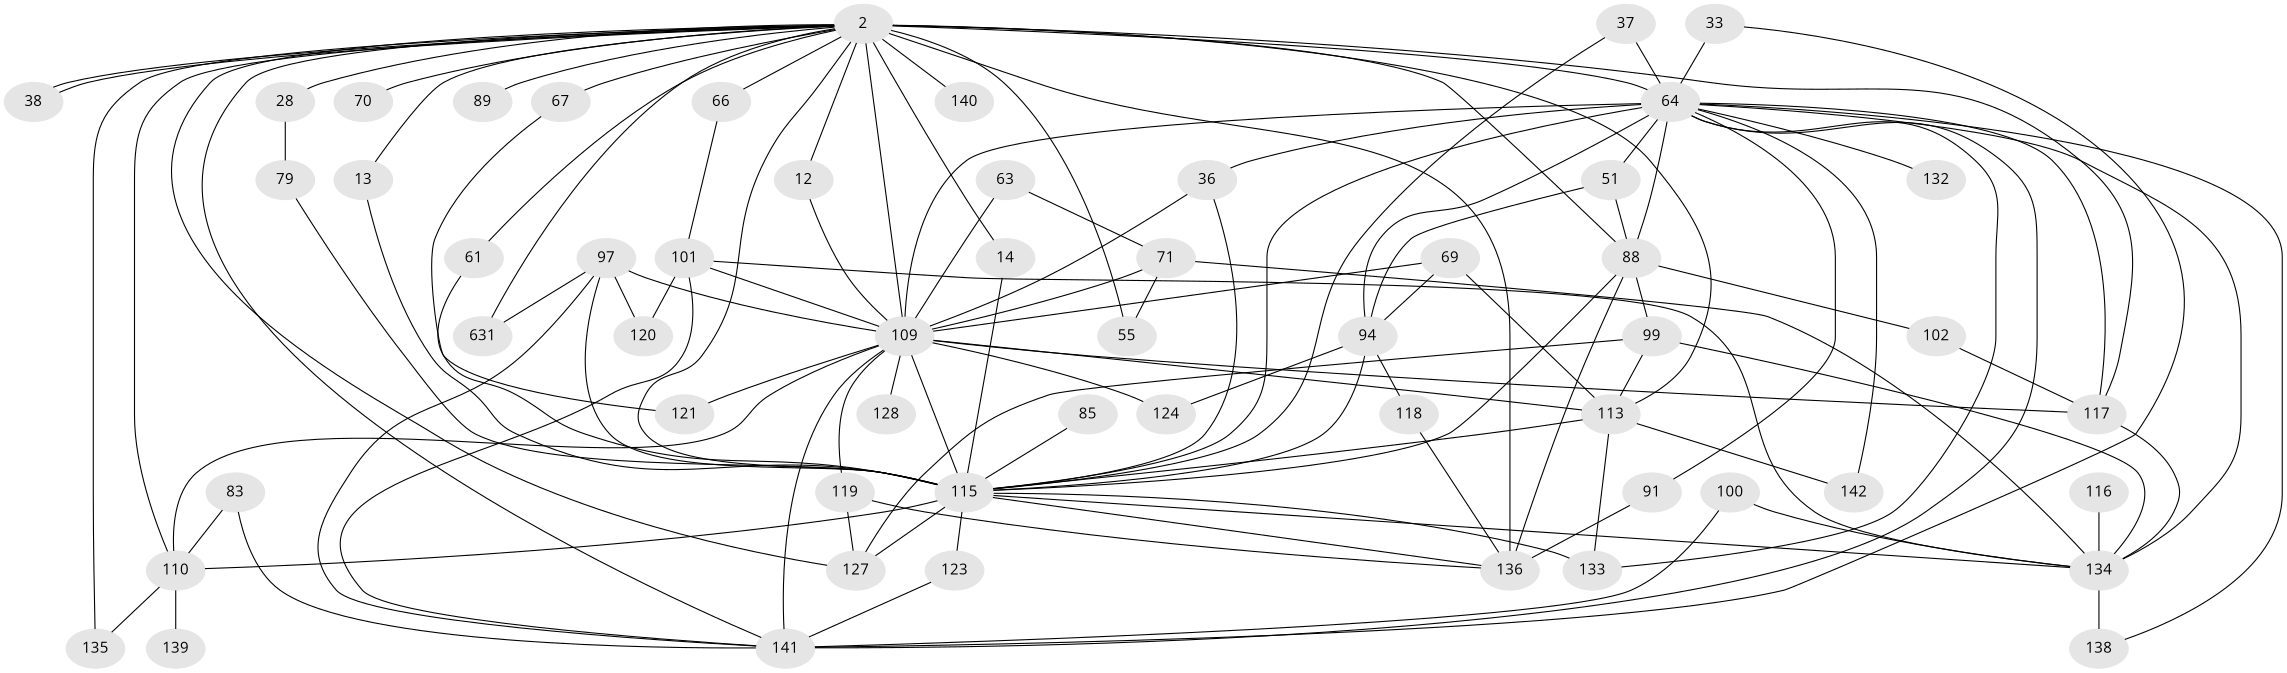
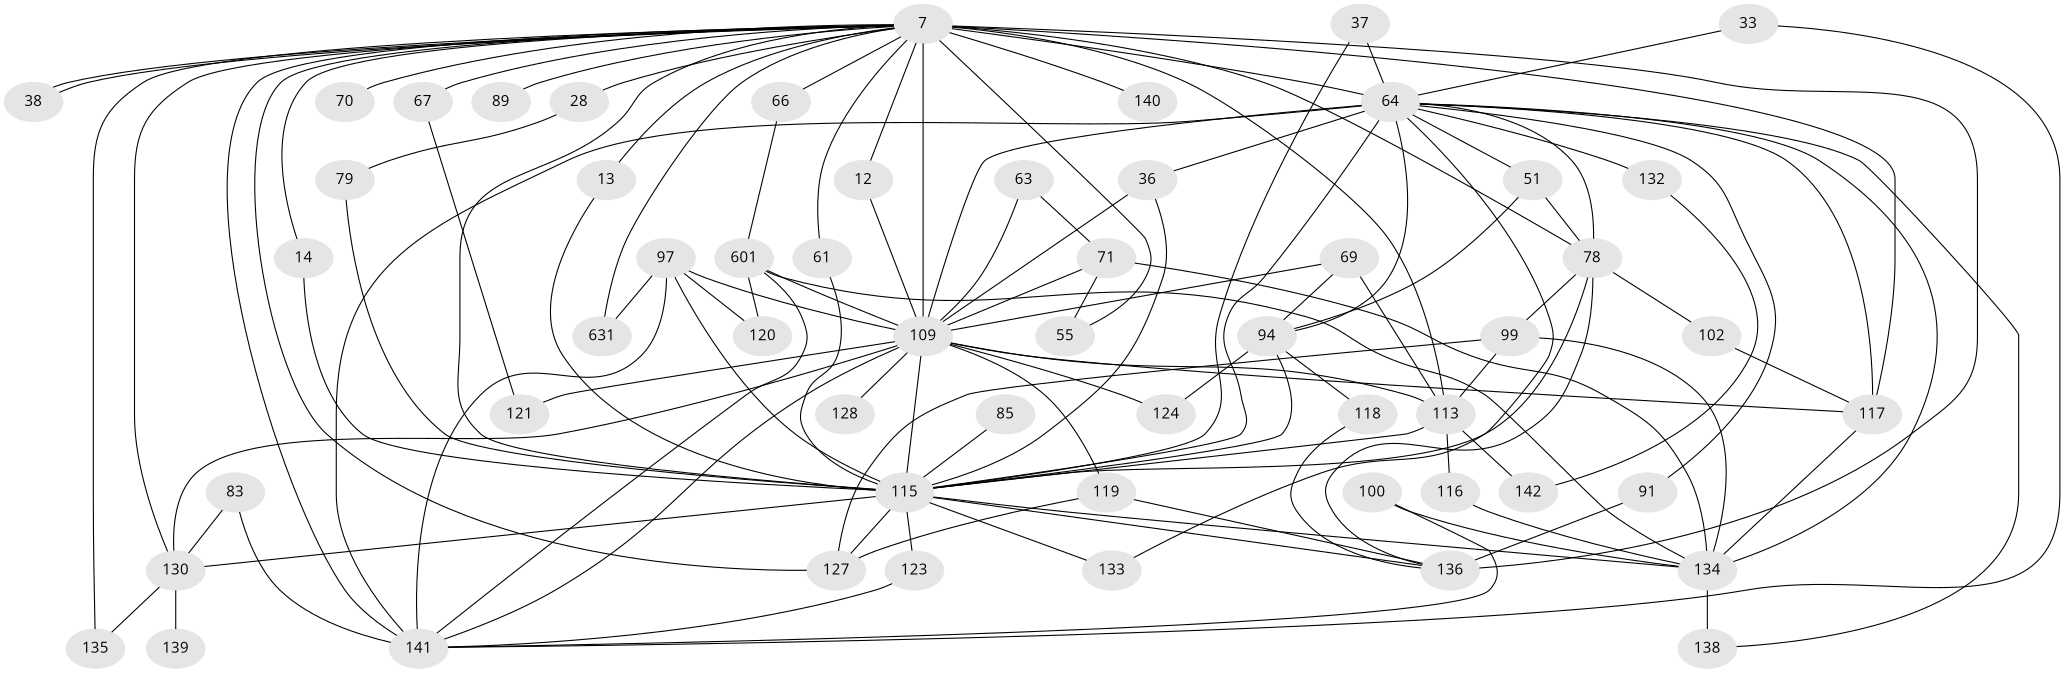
node "2": label "2" -> "7"
edge "64" -- "142": now "132" -- "142"
node "101": label "101" -> "601"
node "88": label "88" -> "78"
edge "113" -- "133": now "113" -- "116"
node "110": label "110" -> "130"
